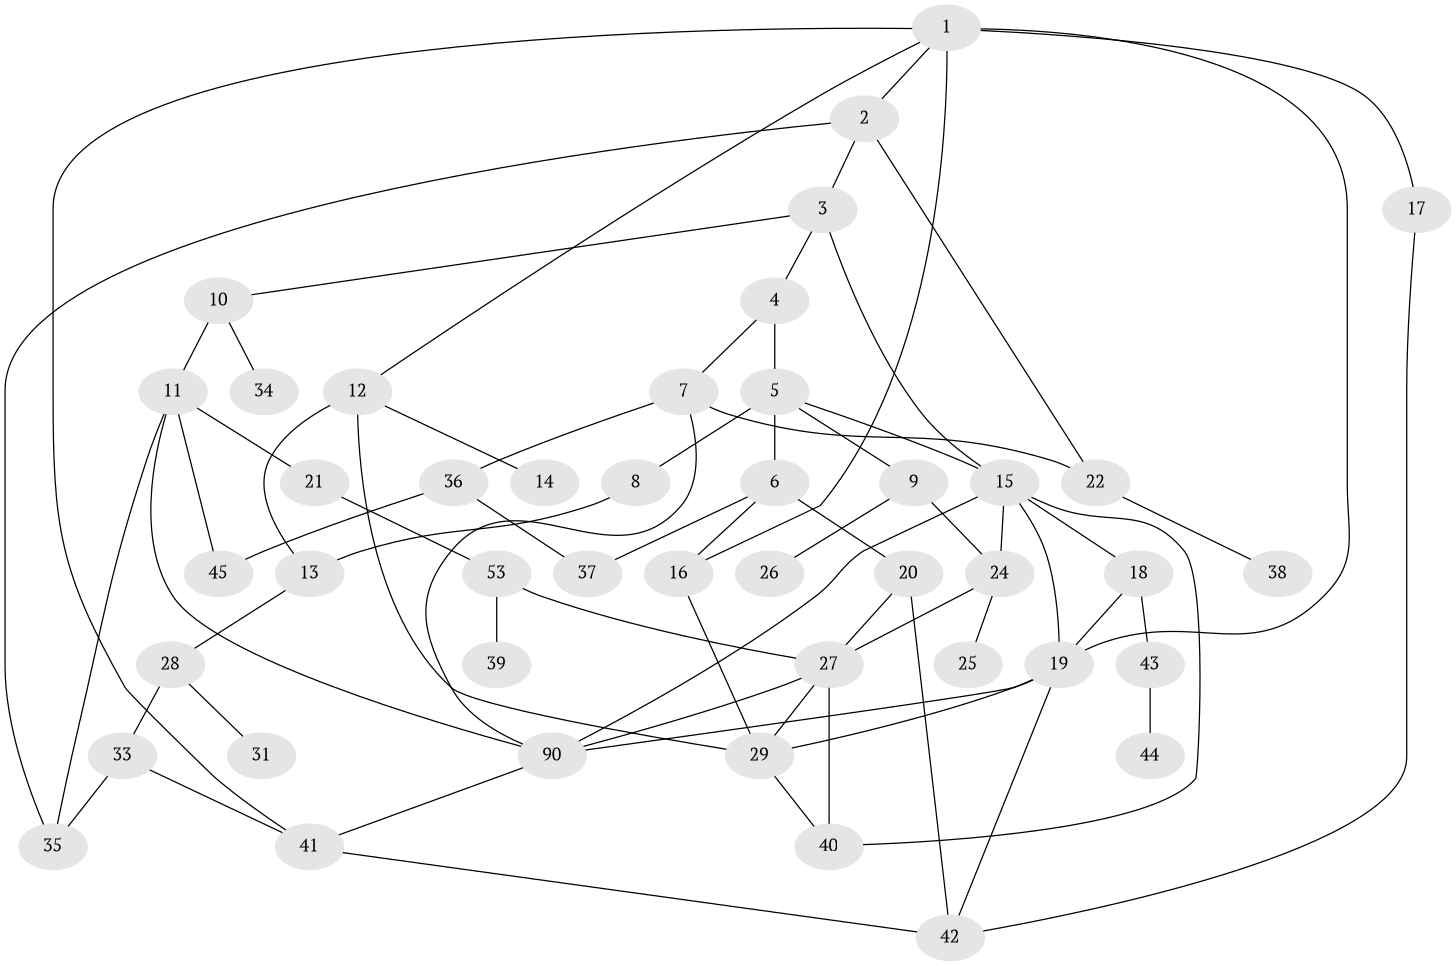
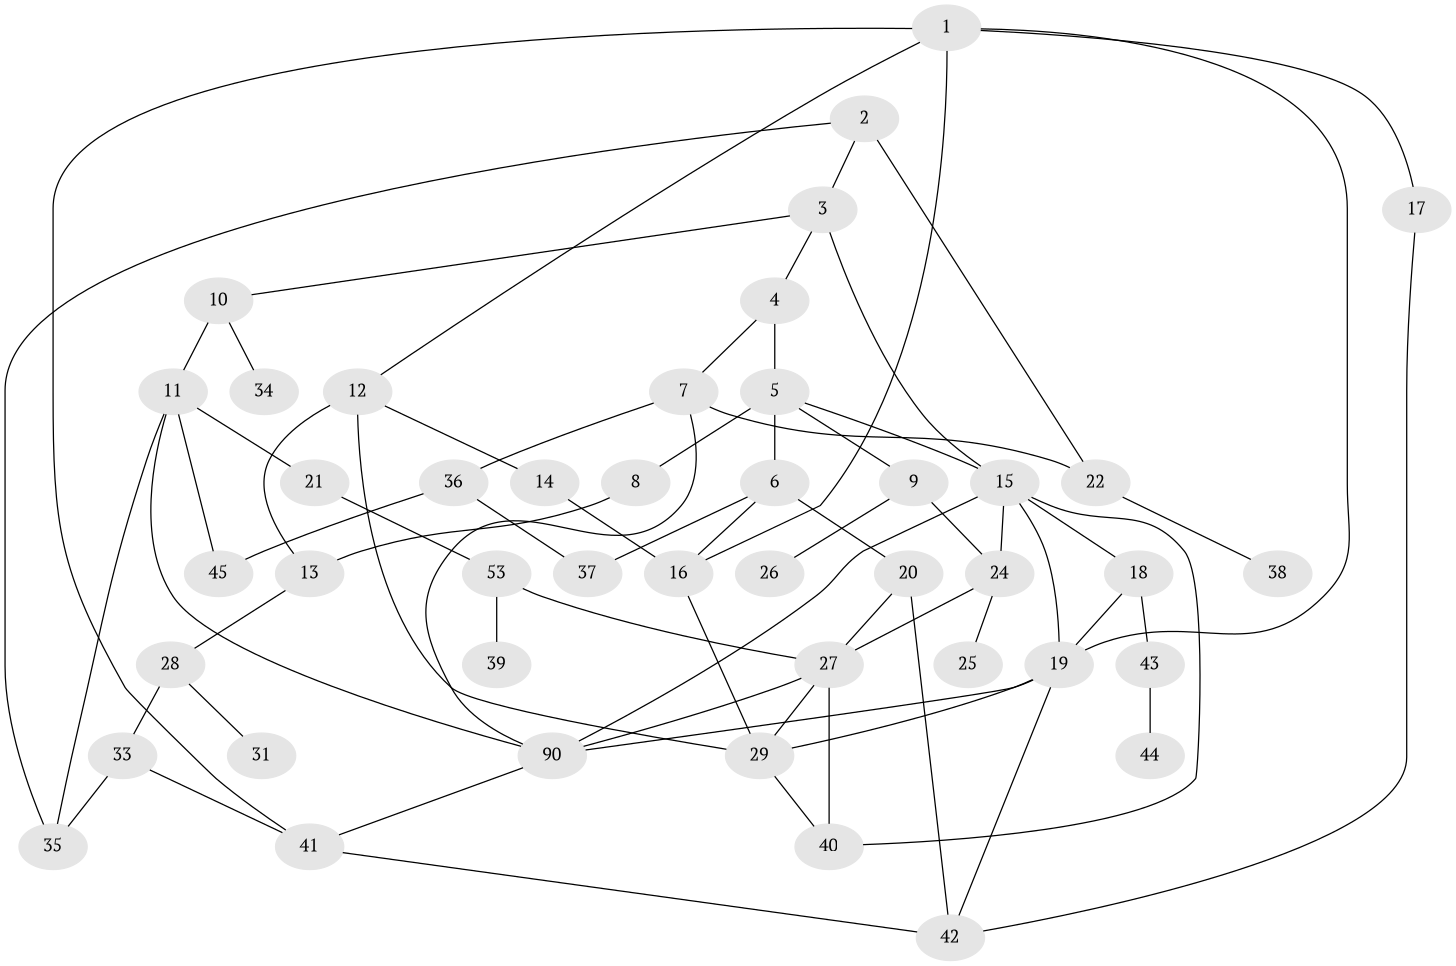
edge "1" -- "2": removed
edge "14" -- "16": added
